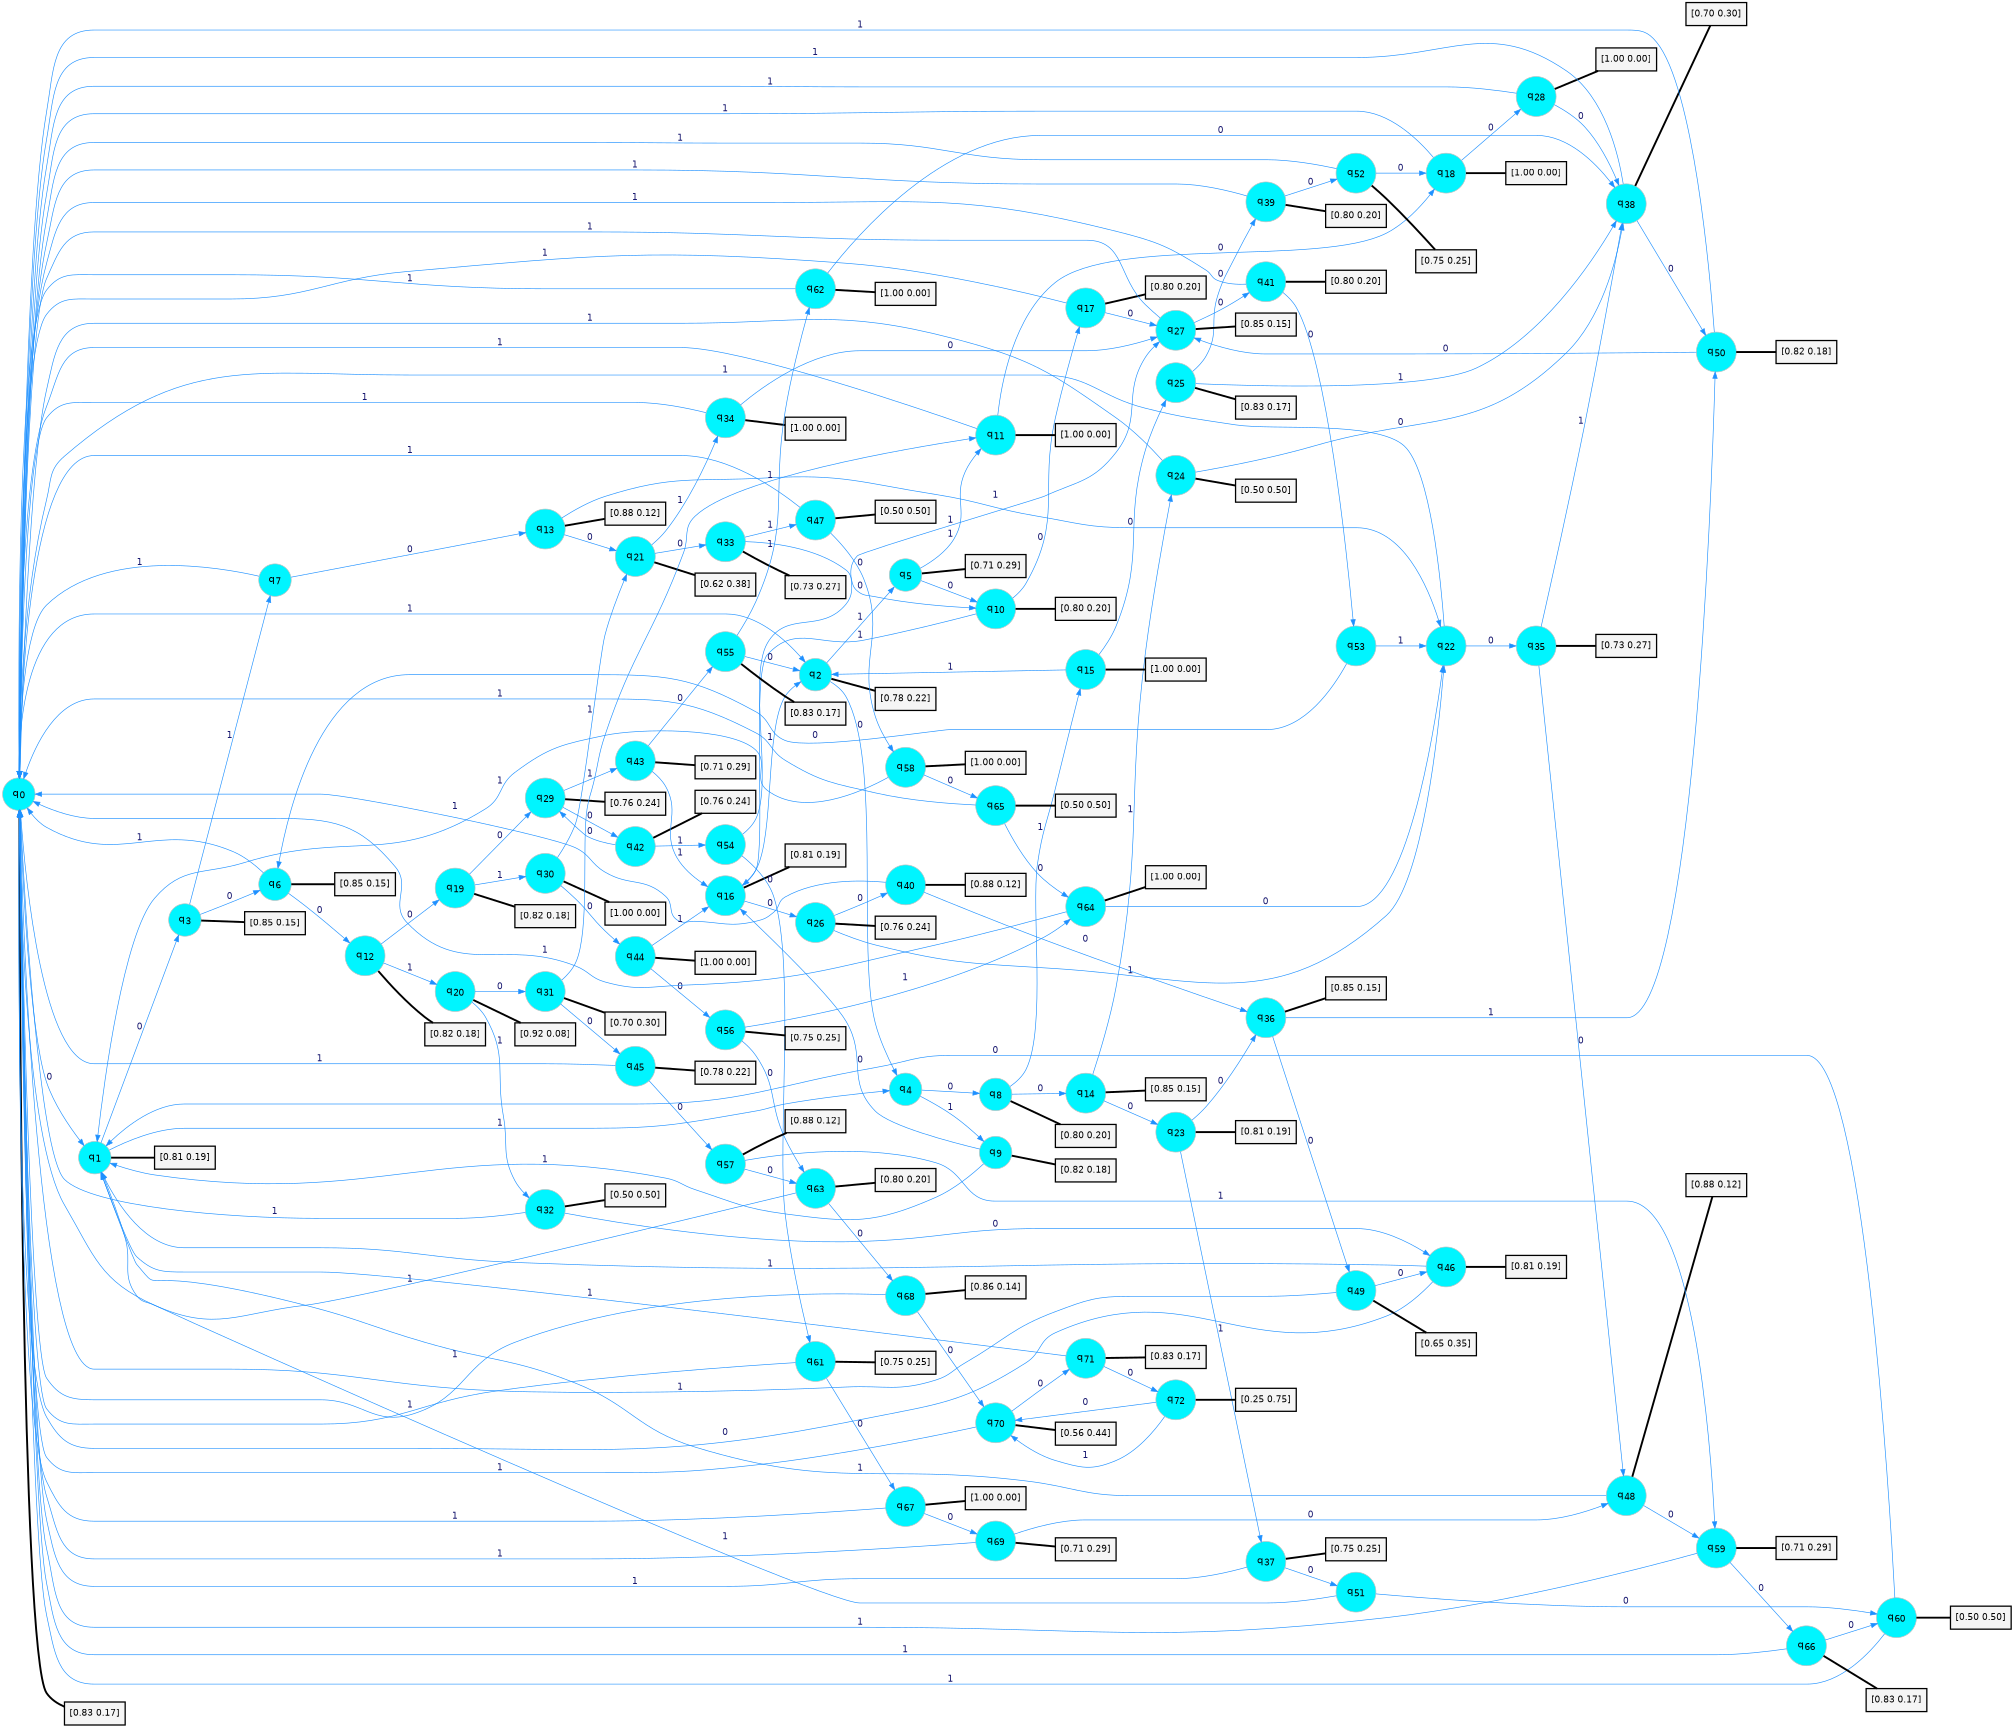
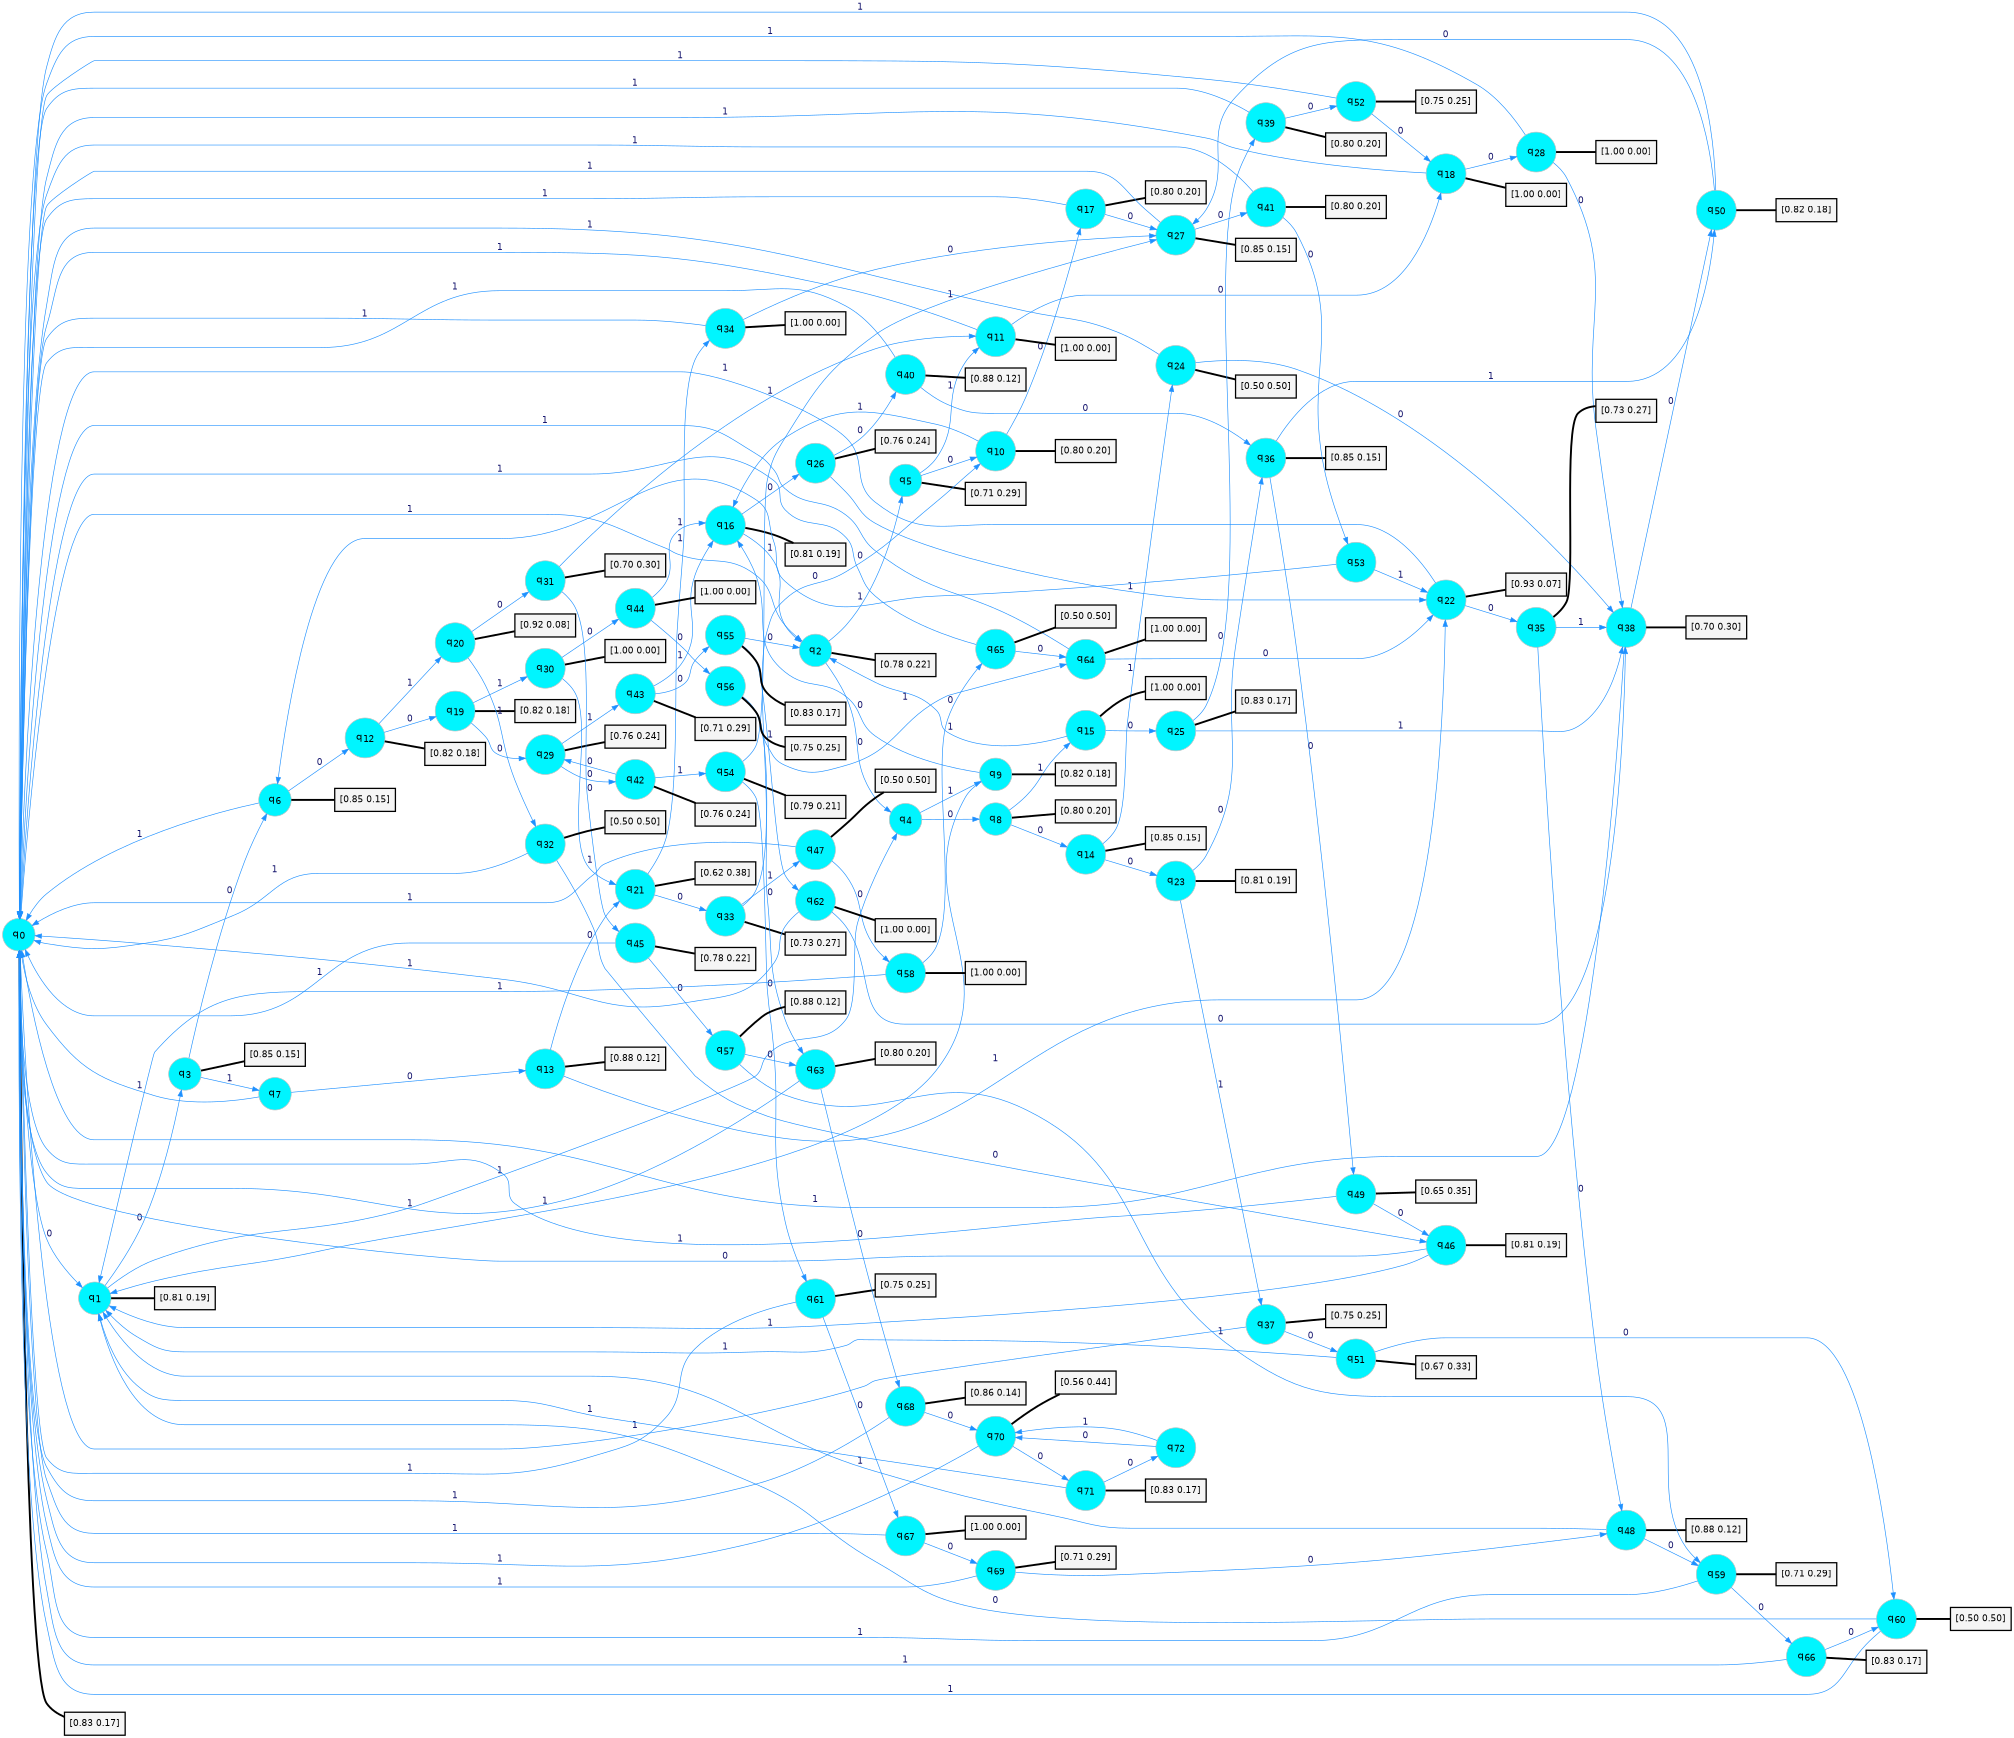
node "[0.93 0.07]": added
node "[0.79 0.21]": added
node "[0.67 0.33]": added
node "[0.25 0.75]": removed
